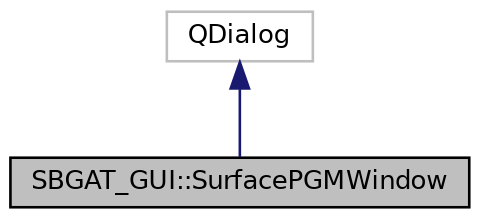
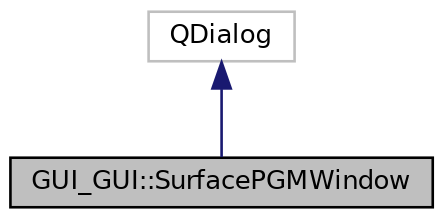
node "SBGAT_GUI::SurfacePGMWindow": label "SBGAT_GUI::SurfacePGMWindow" -> "GUI_GUI::SurfacePGMWindow"
